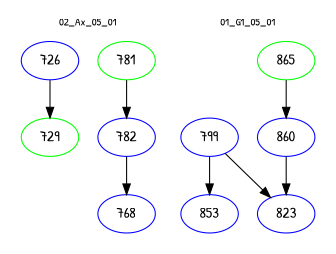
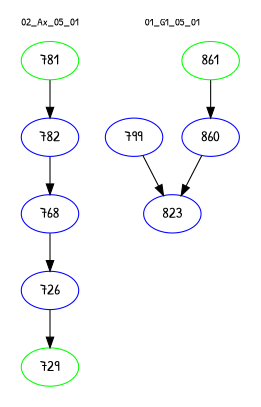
node "865": label "865" -> "861"
node "853": removed
edge "768" -> "726": added
